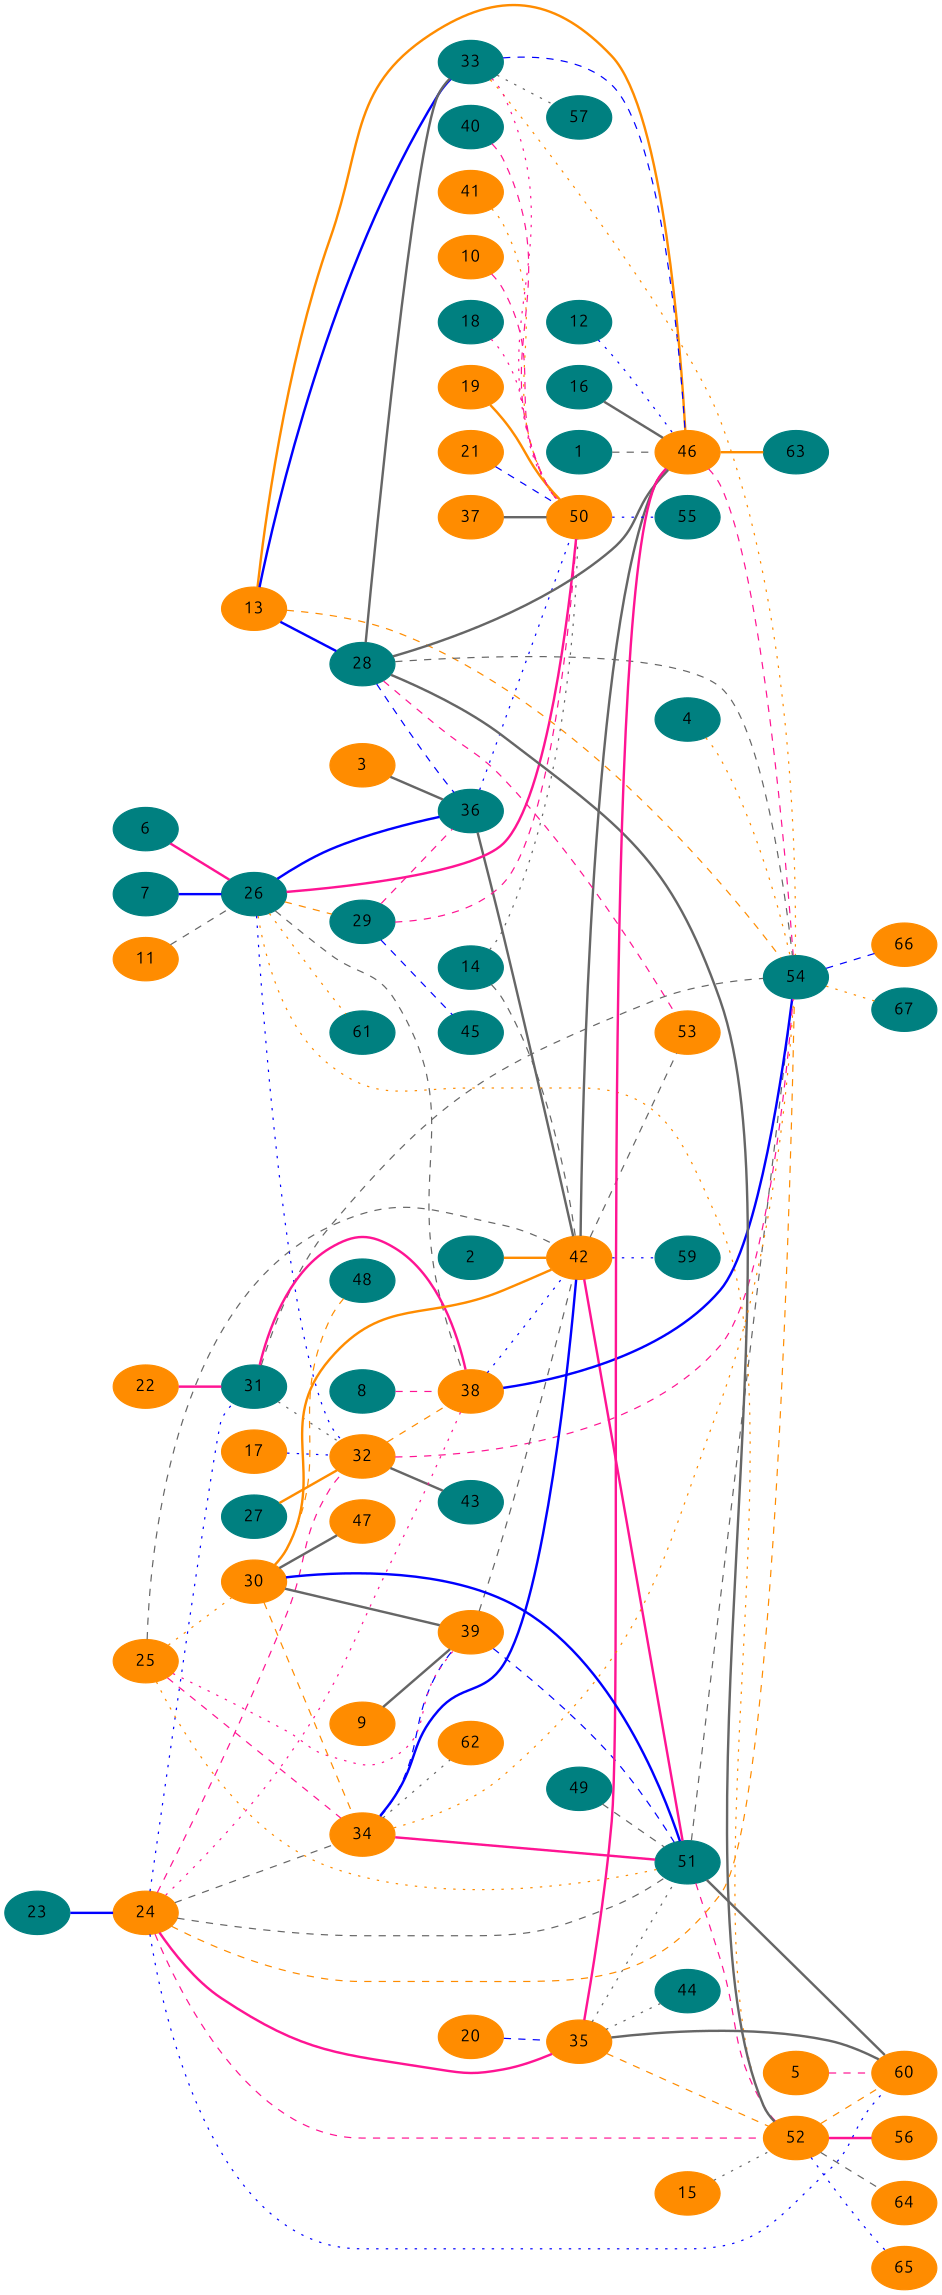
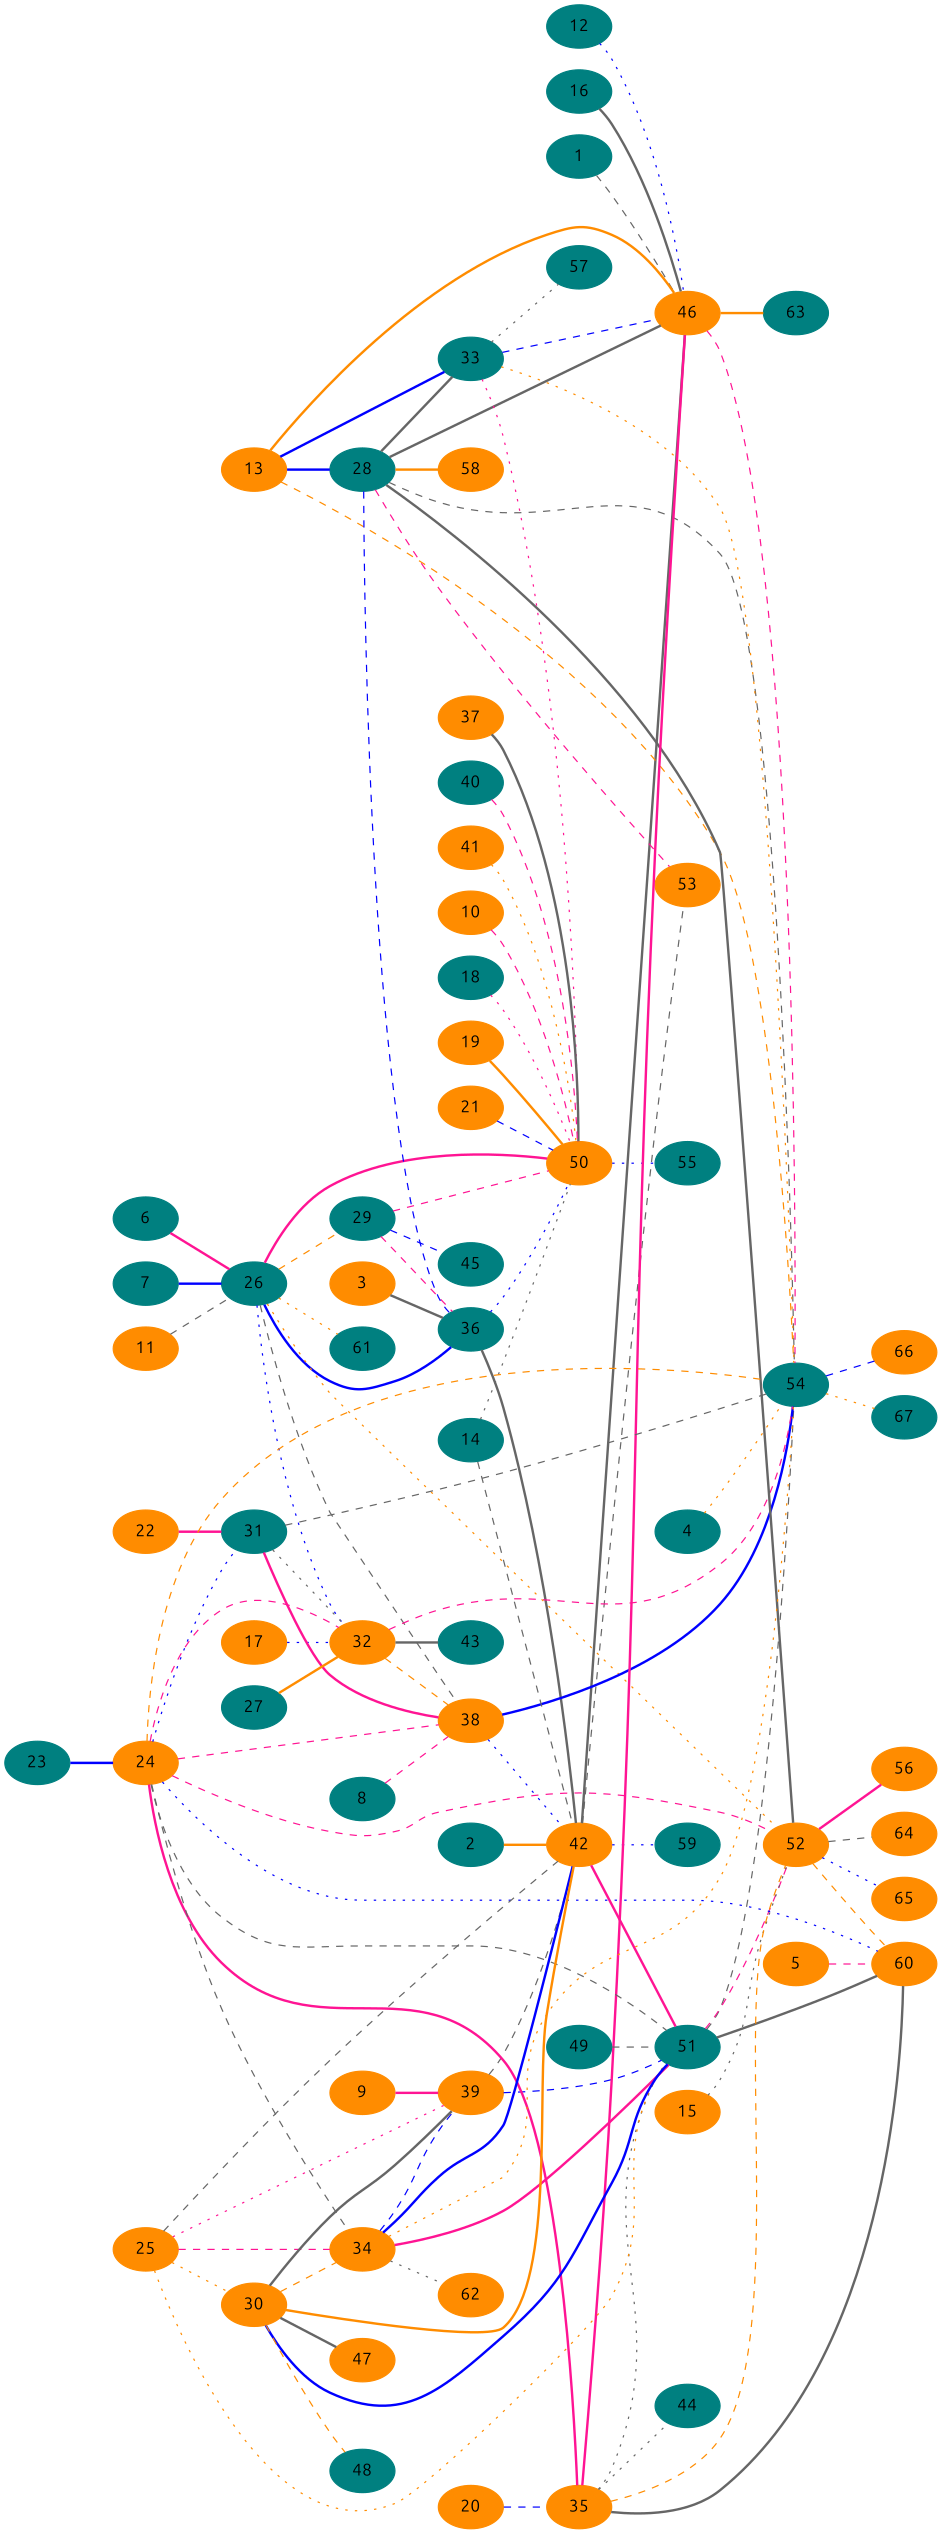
node "58": added
edge "38" -- "24": style dotted -> dashed
edge "39" -- "9": color gray40 -> deeppink
